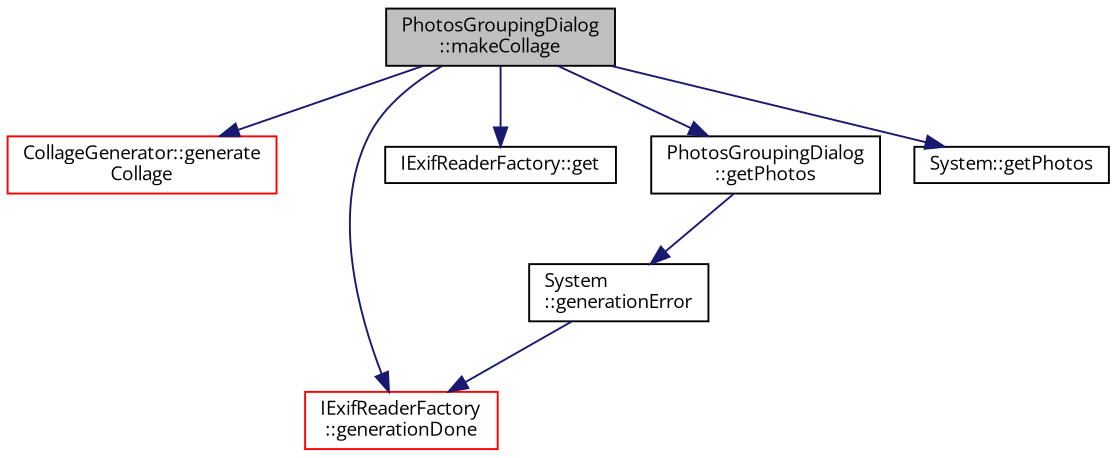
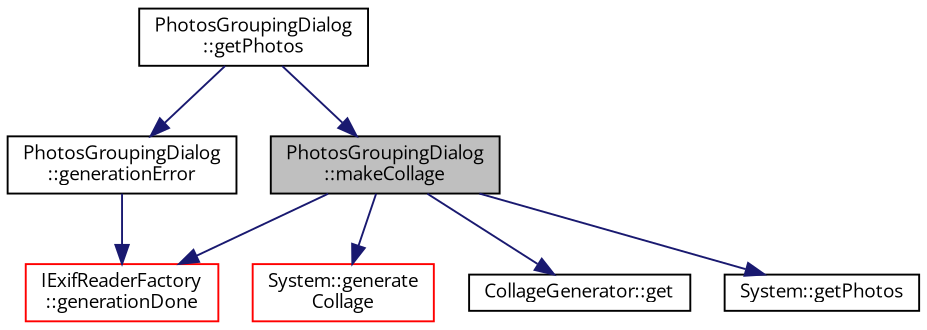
edge "PhotosGroupingDialog ::makeCollage" -> "PhotosGroupingDialog ::getPhotos": reversed
node "CollageGenerator::generate Collage": label "CollageGenerator::generate Collage" -> "System::generate Collage"
node "IExifReaderFactory::get": label "IExifReaderFactory::get" -> "CollageGenerator::get"
node "System ::generationError": label "System ::generationError" -> "PhotosGroupingDialog ::generationError"
